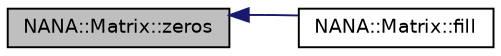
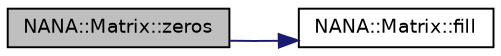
edge "NANA::Matrix::fill" -> "NANA::Matrix::zeros": reversed
